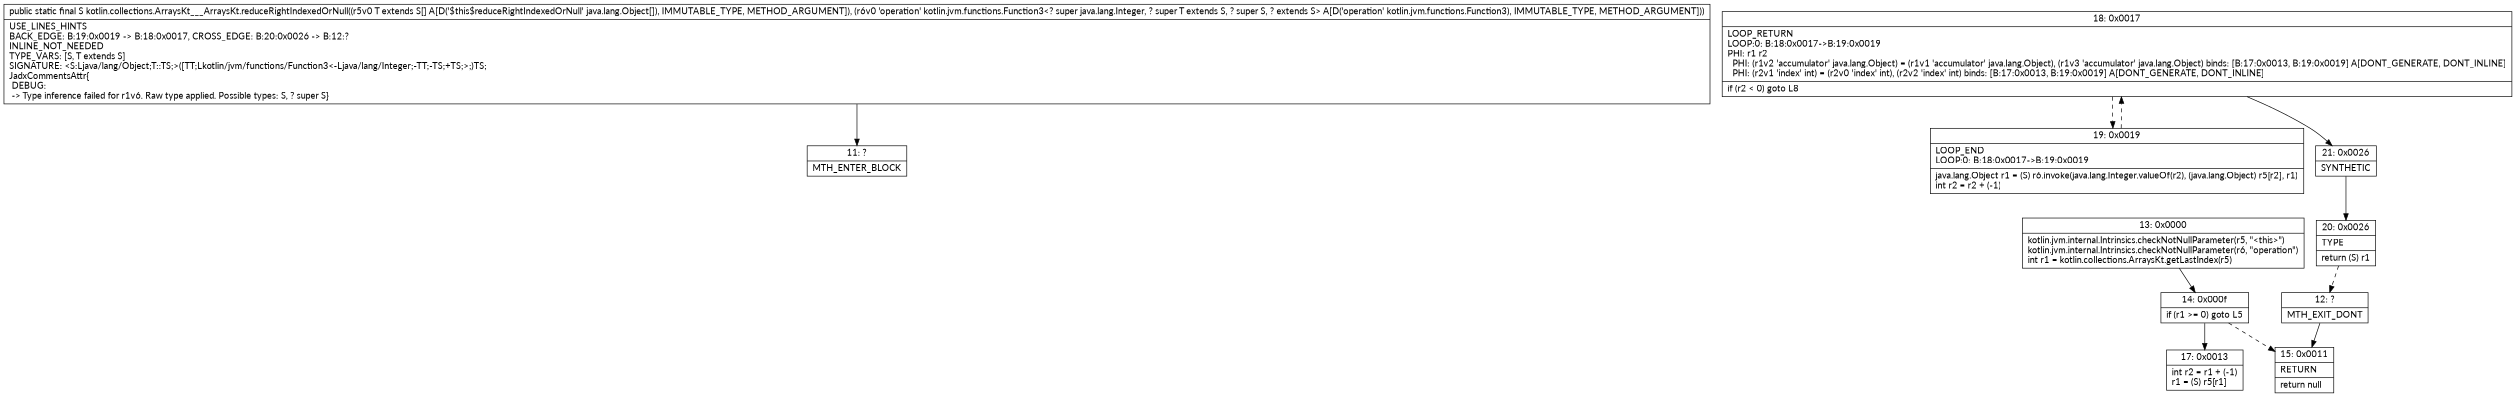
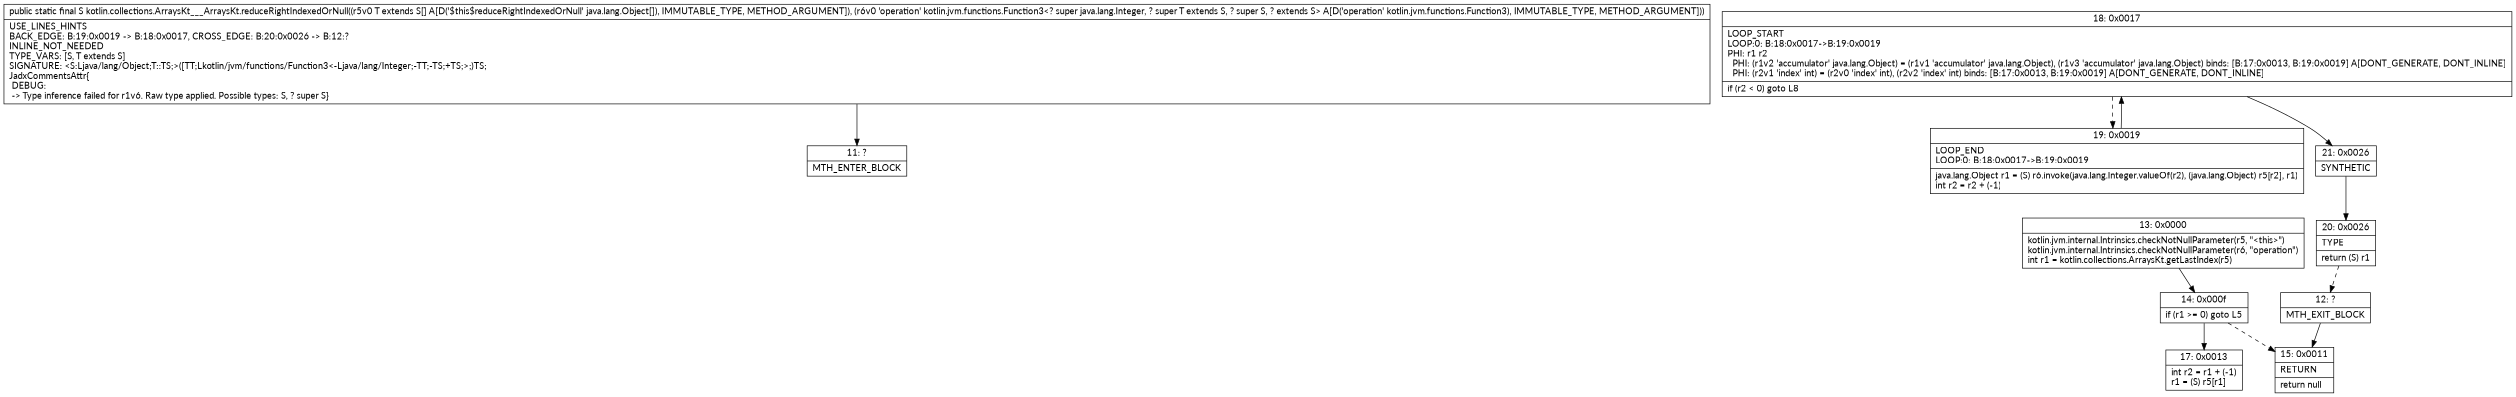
node "18: 0x0017": text "LOOP_RETURN" -> "LOOP_START"
edge "19: 0x0019" -> "18: 0x0017": style dashed -> solid
node "12: ?": text "MTH_EXIT_DONT" -> "MTH_EXIT_BLOCK"
